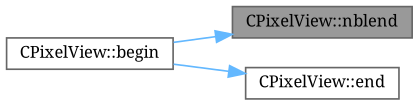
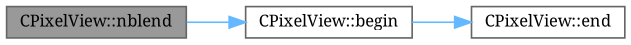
edge "CPixelView::begin" -> "CPixelView::nblend": reversed
